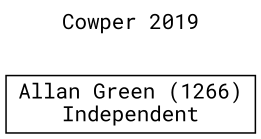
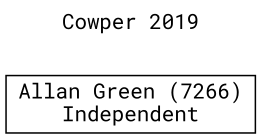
node "Allan Green (1266) Independent": label "Allan Green (1266) Independent" -> "Allan Green (7266) Independent"
